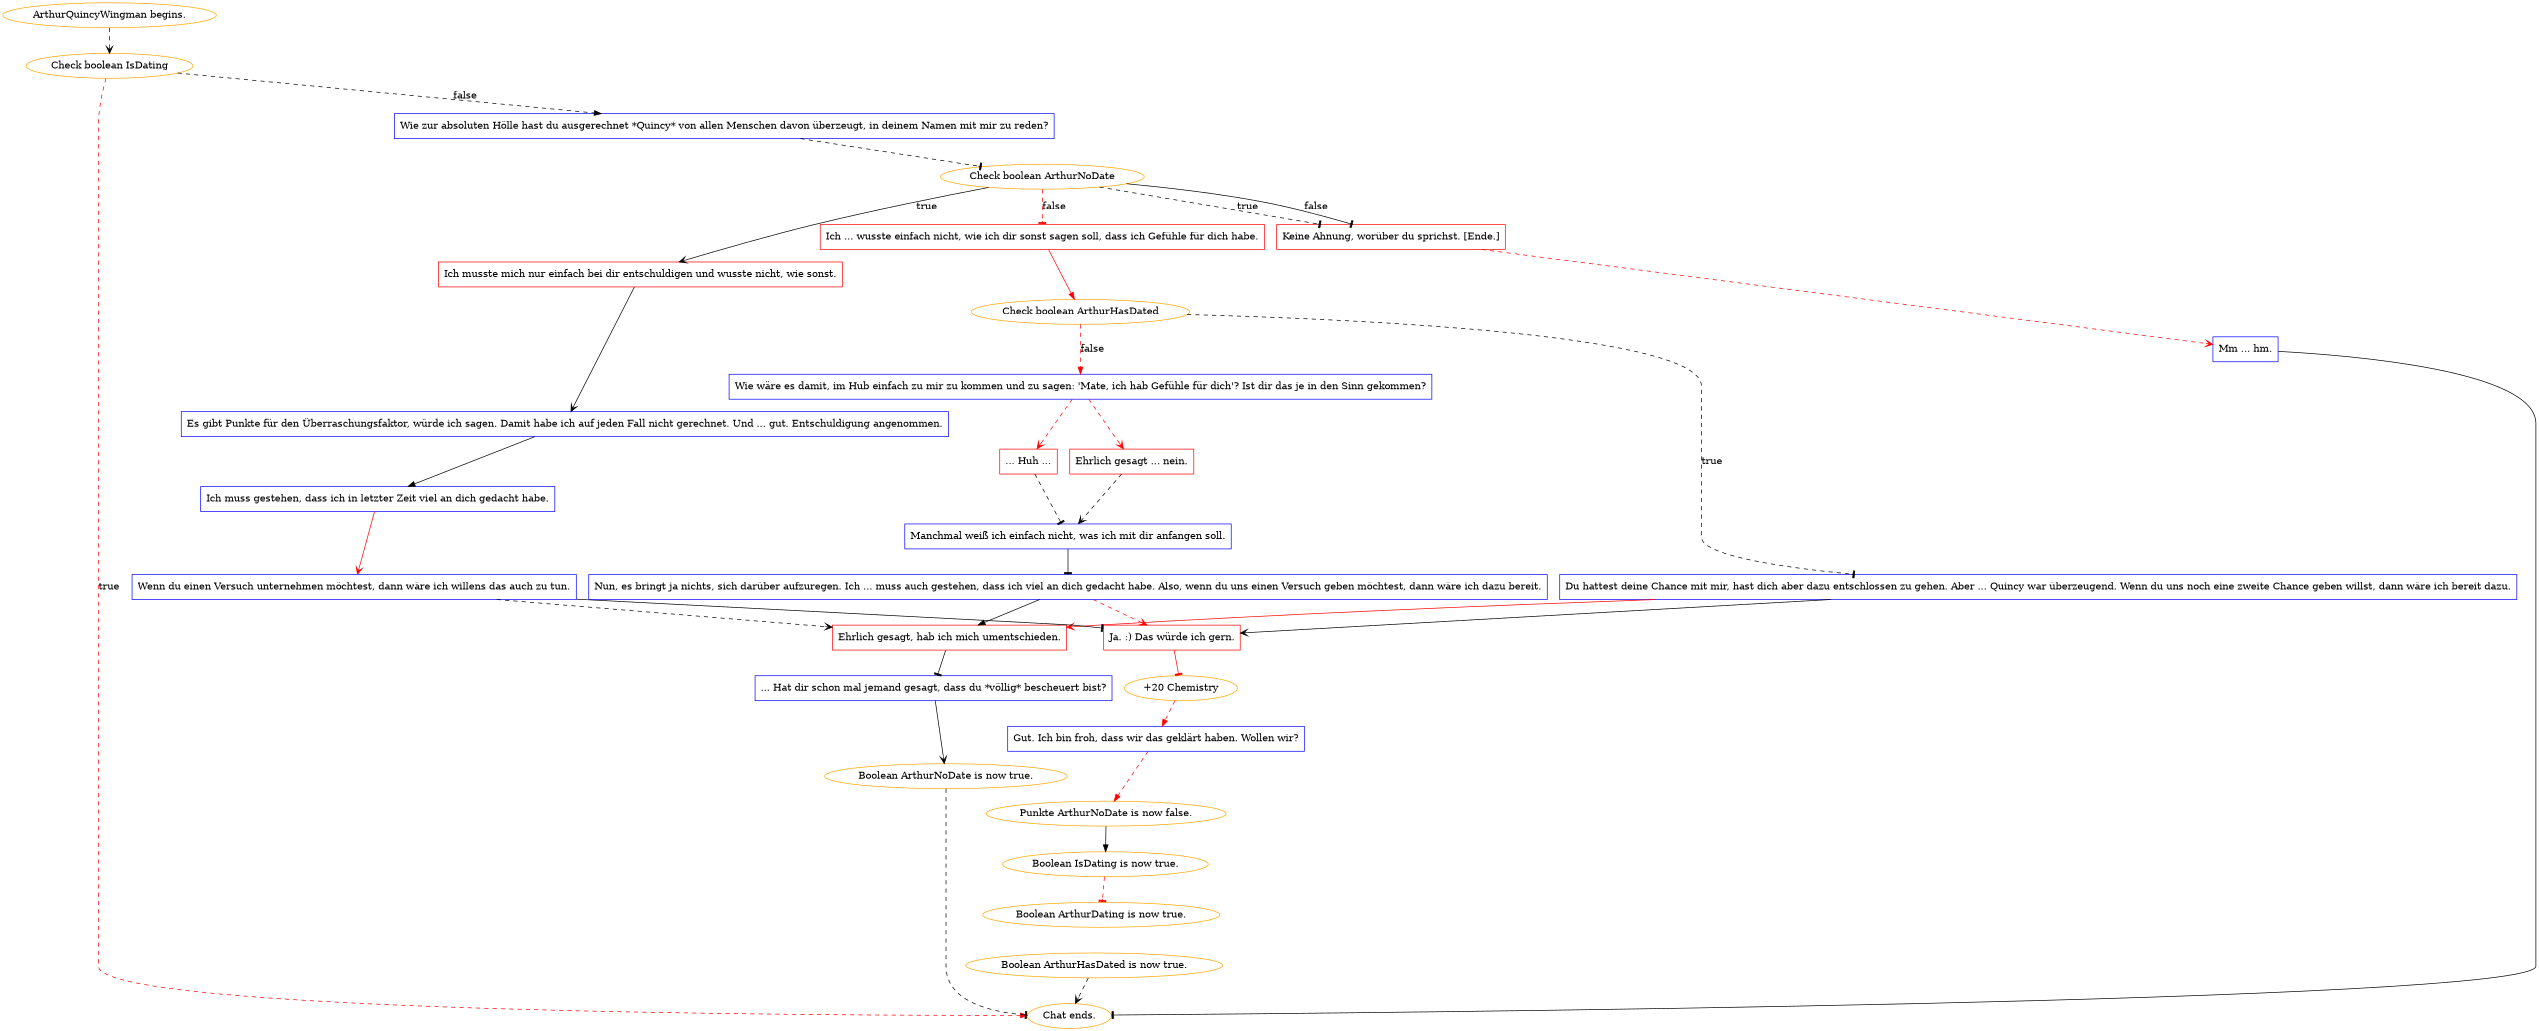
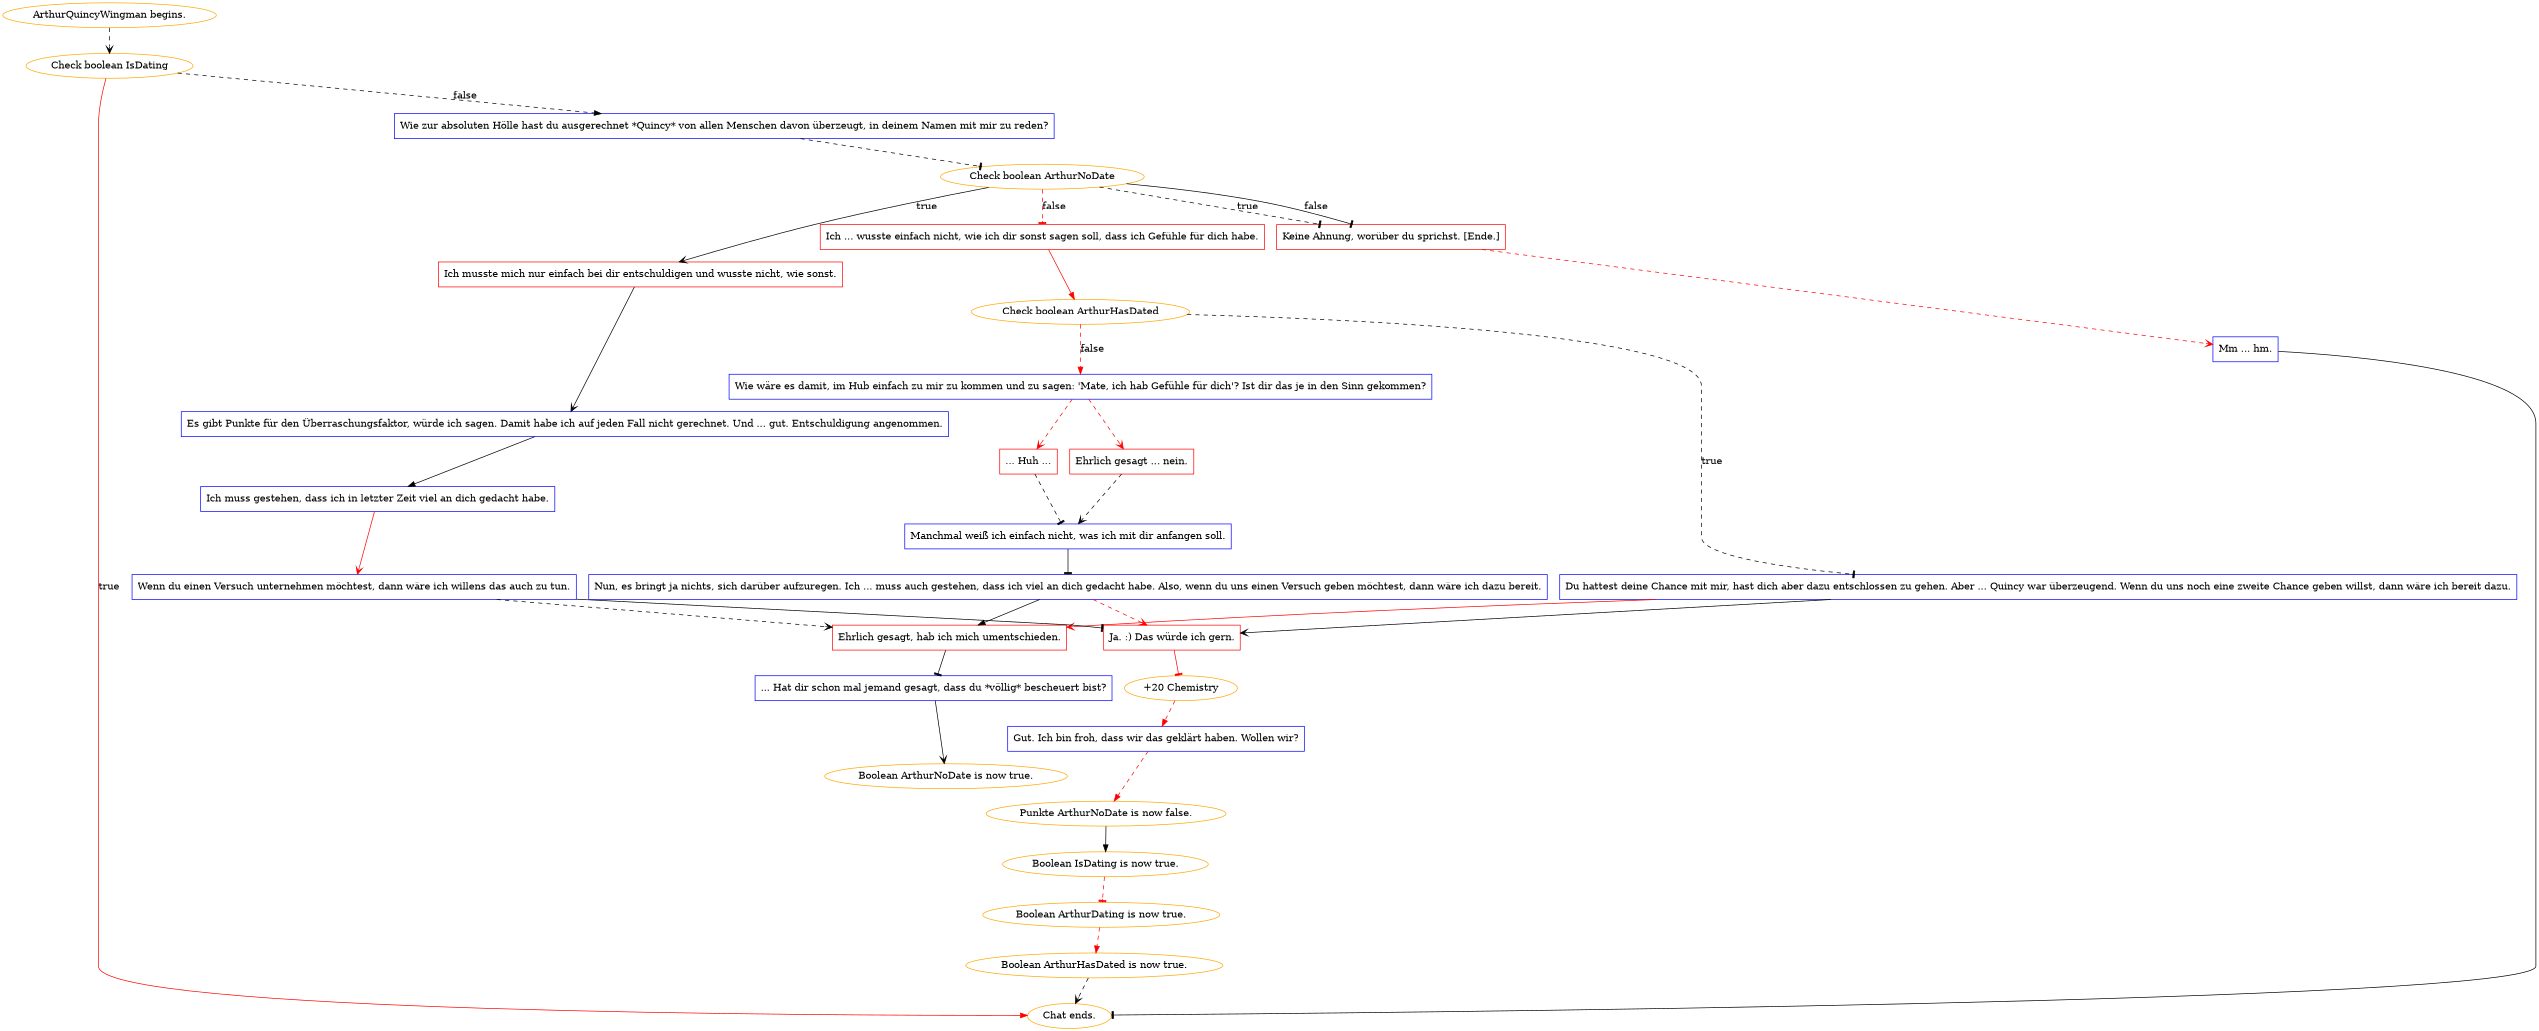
edge "Boolean ArthurNoDate is now true." -> "Chat ends.": removed
edge "Boolean ArthurDating is now true." -> "Boolean ArthurHasDated is now true.": added
edge "Check boolean IsDating" -> "Chat ends.": style dashed -> solid
